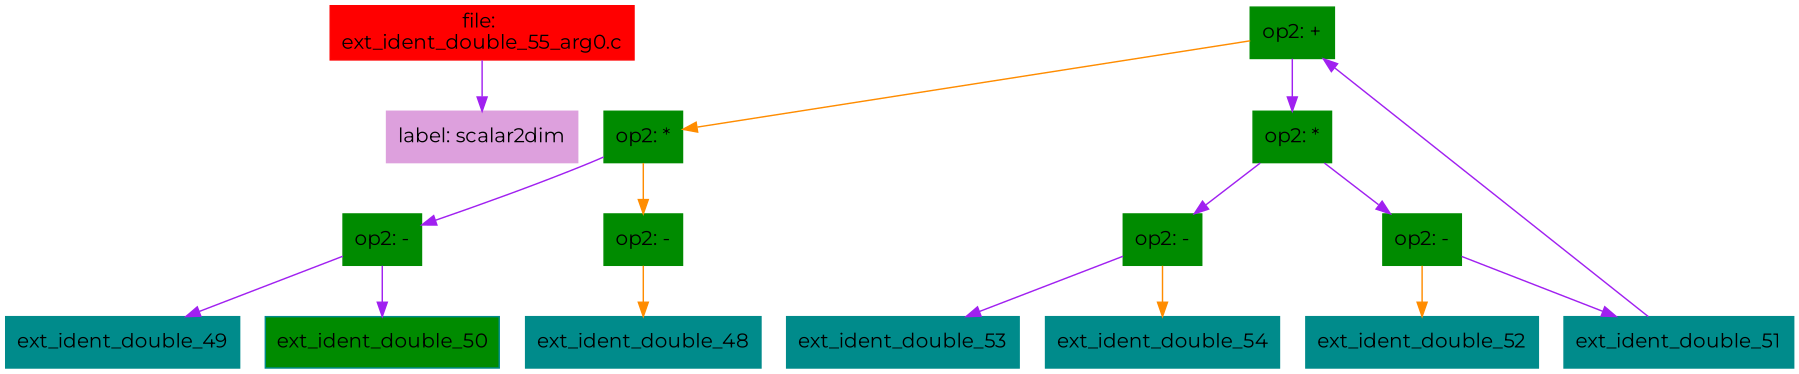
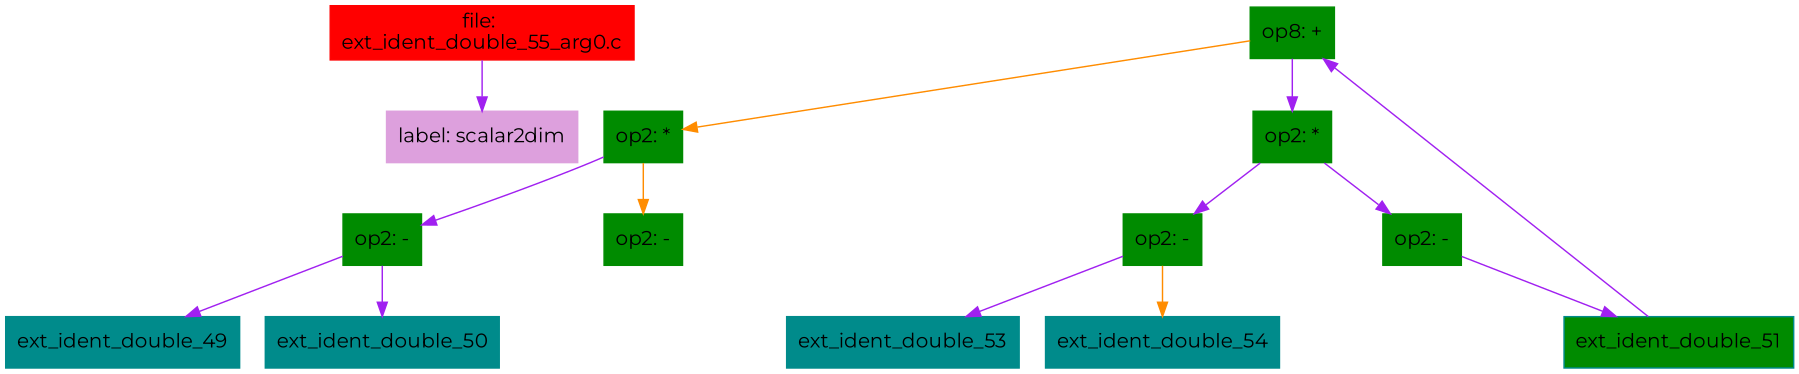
node "op2: +": label "op2: +" -> "op8: +"
node "ext_ident_double_50": fillcolor green4 -> cyan4
node "ext_ident_double_48": removed
node "ext_ident_double_52": removed
node "ext_ident_double_51": fillcolor cyan4 -> green4
